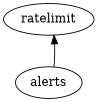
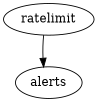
edge "alerts" -> "ratelimit": reversed
